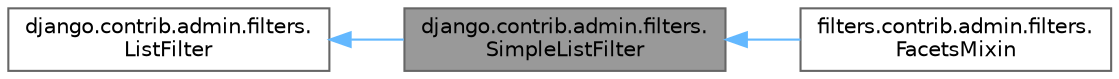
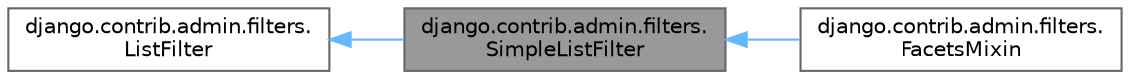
node "filters.contrib.admin.filters. FacetsMixin": label "filters.contrib.admin.filters. FacetsMixin" -> "django.contrib.admin.filters. FacetsMixin"
